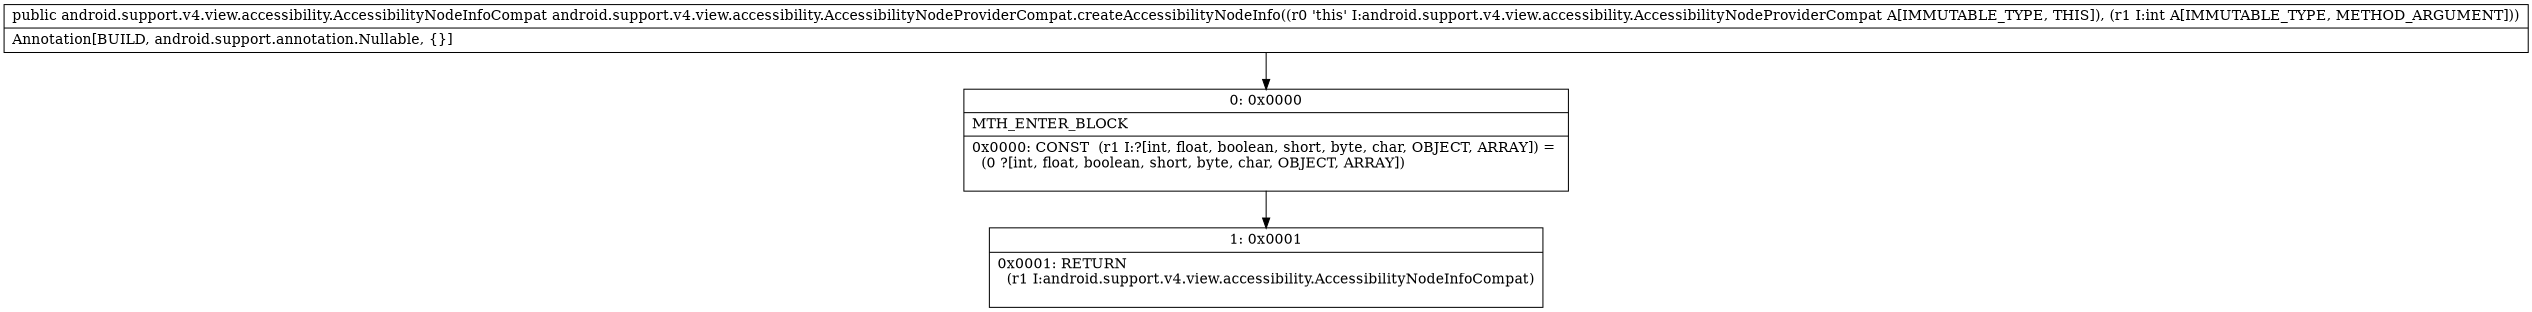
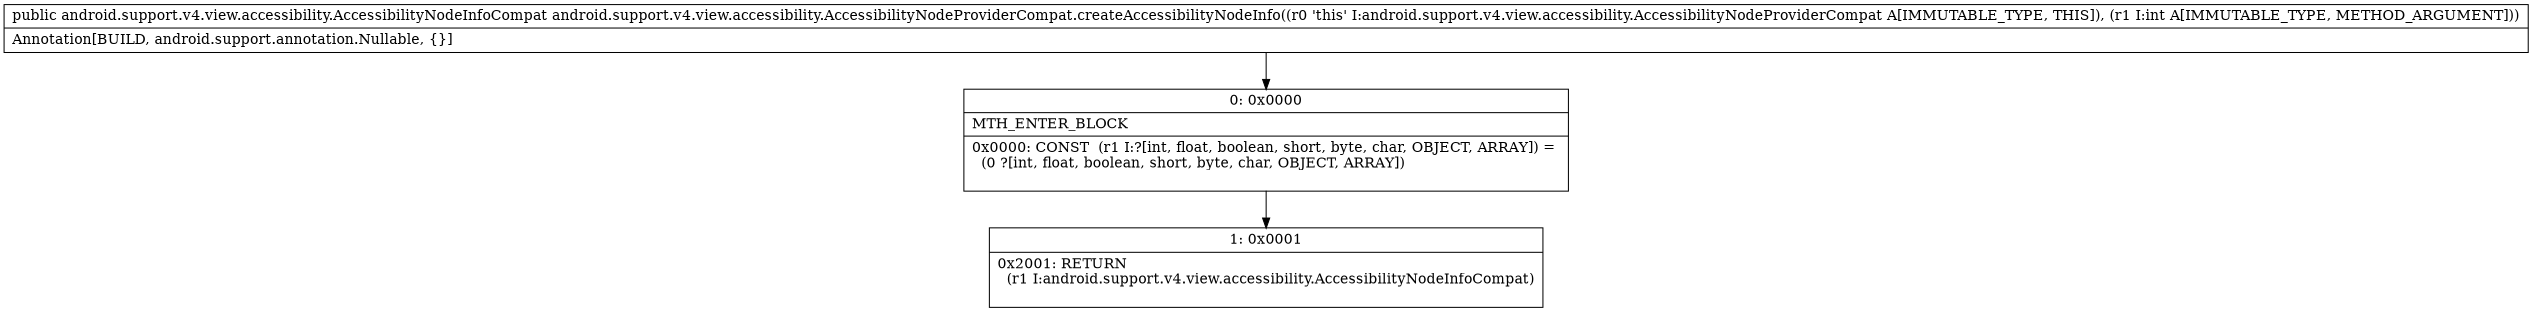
node "1: 0x0001": text "0x0001: RETURN" -> "0x2001: RETURN"
